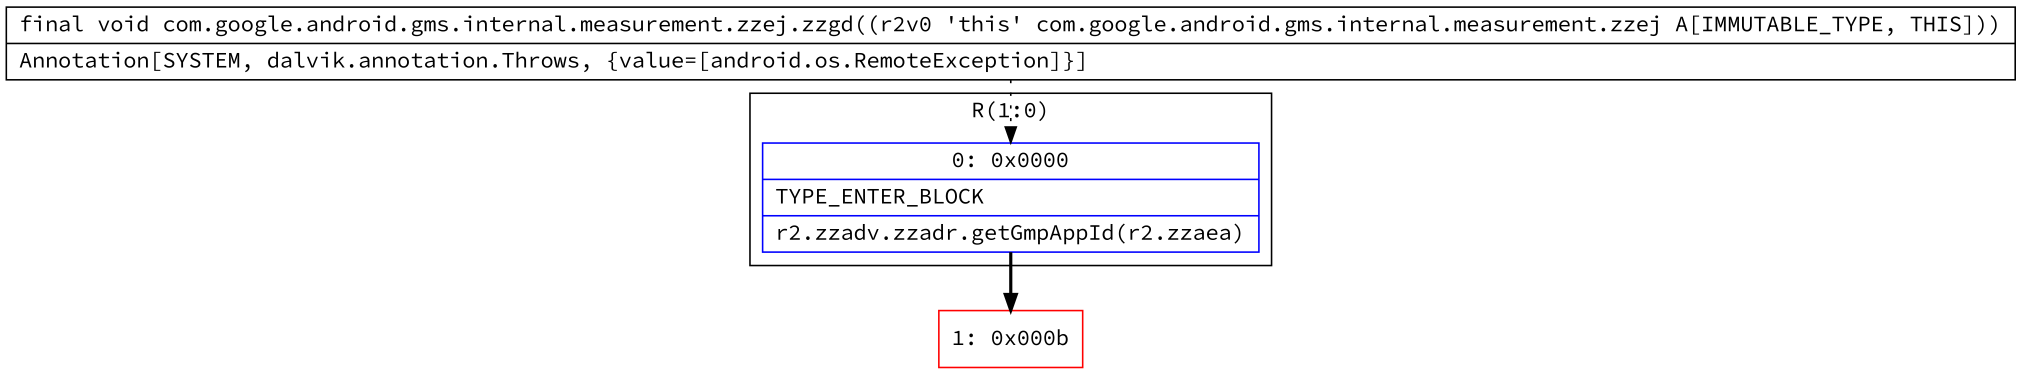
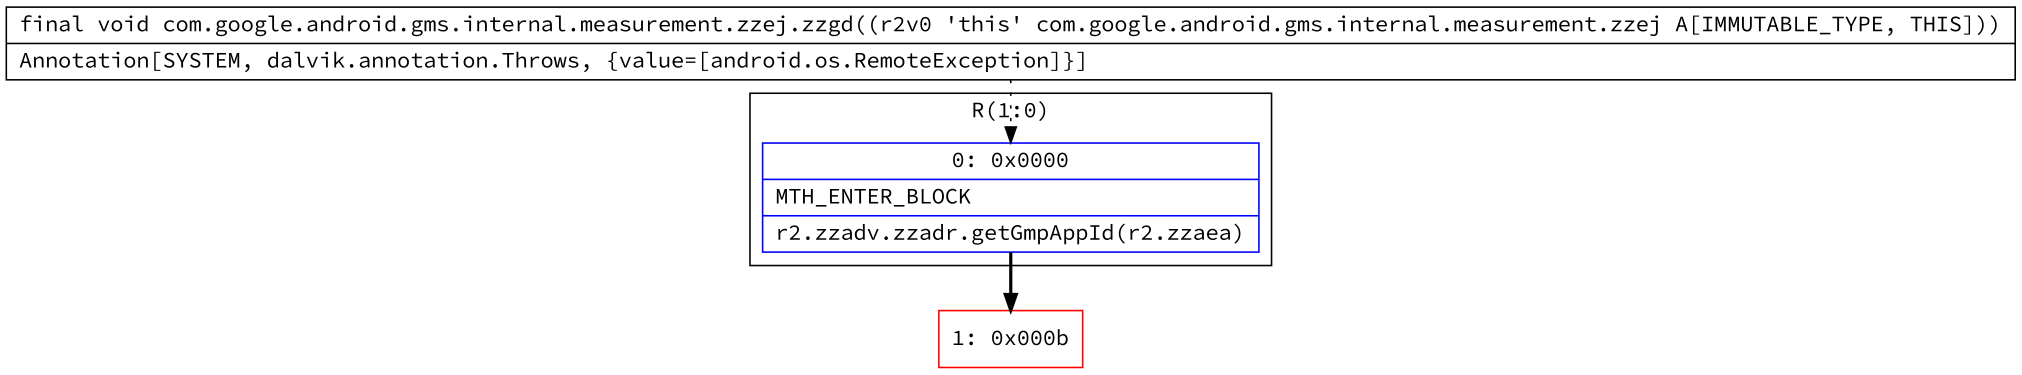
node "0: 0x0000": text "TYPE_ENTER_BLOCK" -> "MTH_ENTER_BLOCK"
